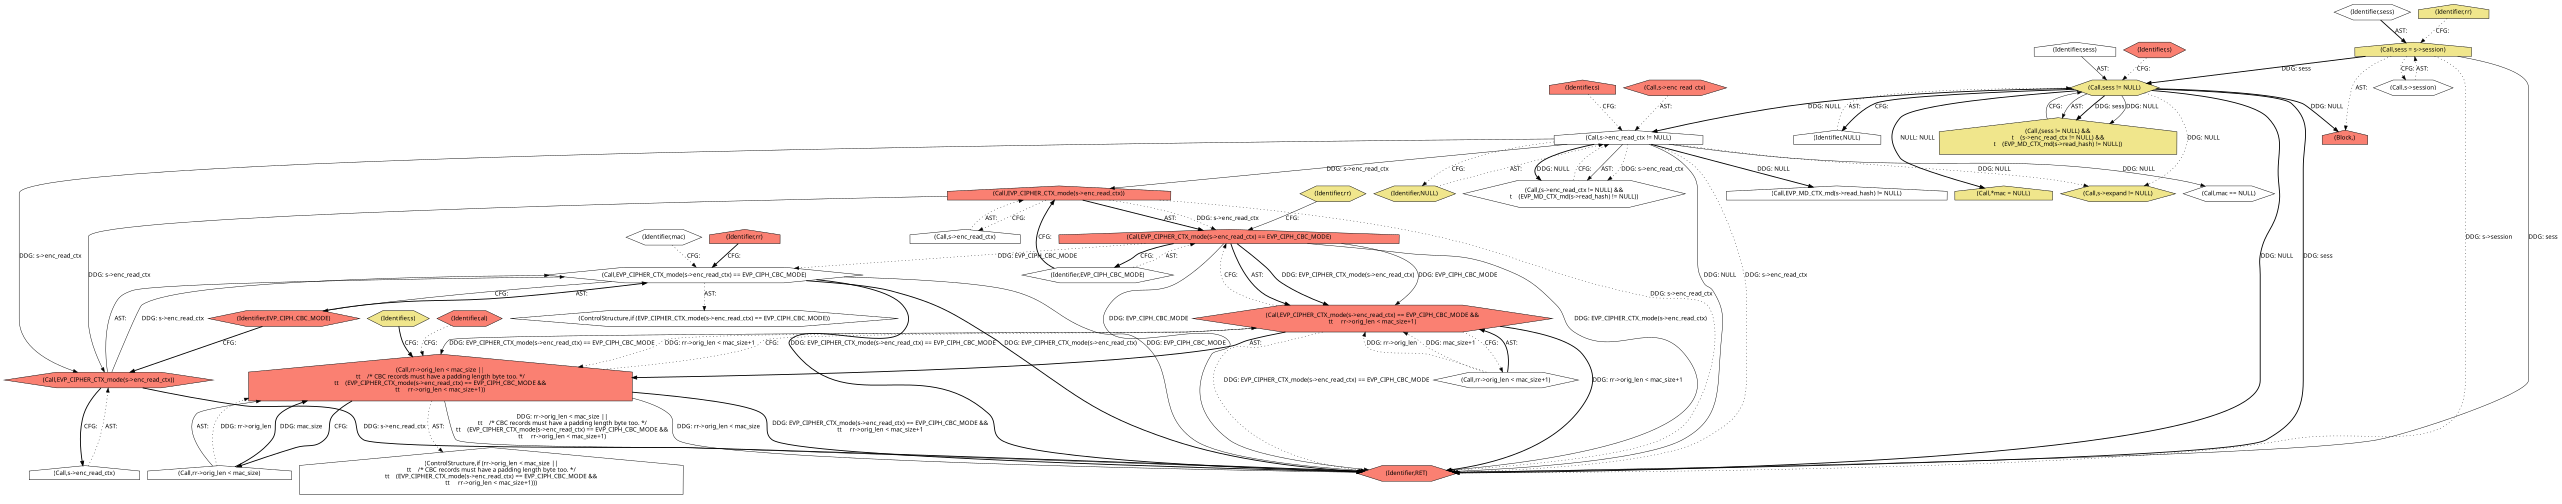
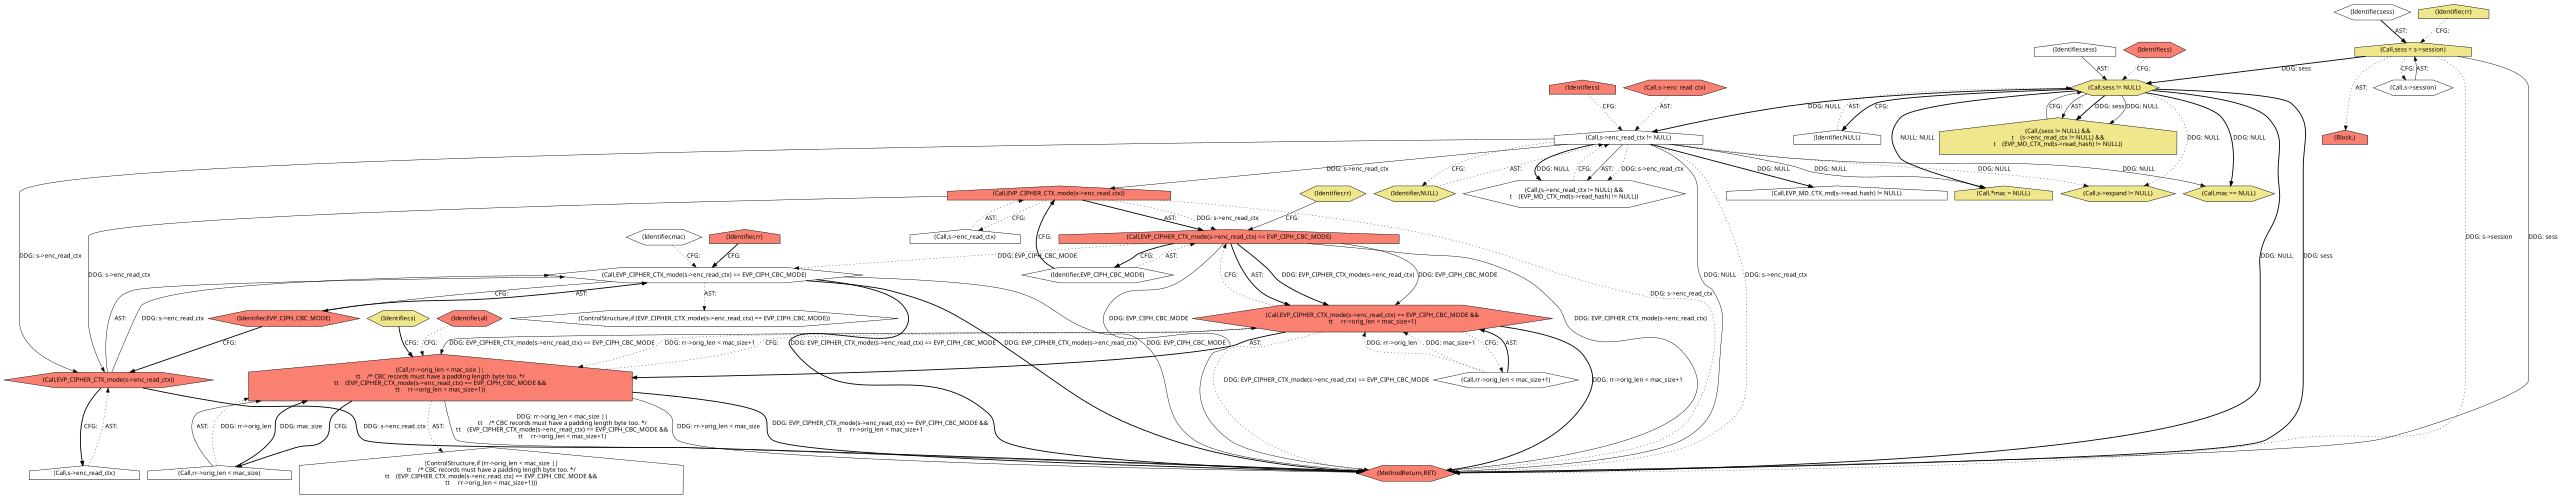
edge "(Call,s->session)" -> "(Call,sess = s->session)": style dotted -> solid
edge "(Call,sess != NULL)" -> "(Block,)": now "(Call,sess != NULL)" -> "(Call,mac == NULL)"
edge "(Call,s->enc_read_ctx != NULL)" -> "(Call,*mac = NULL)": added, label "DDG: NULL"
node "(Call,mac == NULL)": fillcolor white -> khaki
node "(Identifier,RET)": label "(Identifier,RET)" -> "(MethodReturn,RET)"
